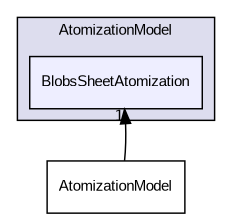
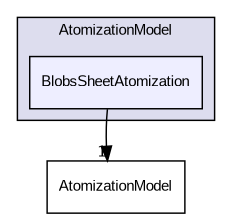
edge "AtomizationModel" -> "BlobsSheetAtomization": reversed
